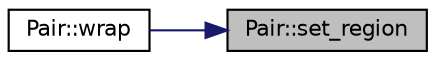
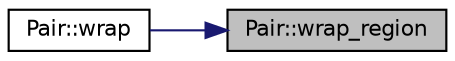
node "Pair::set_region": label "Pair::set_region" -> "Pair::wrap_region"
